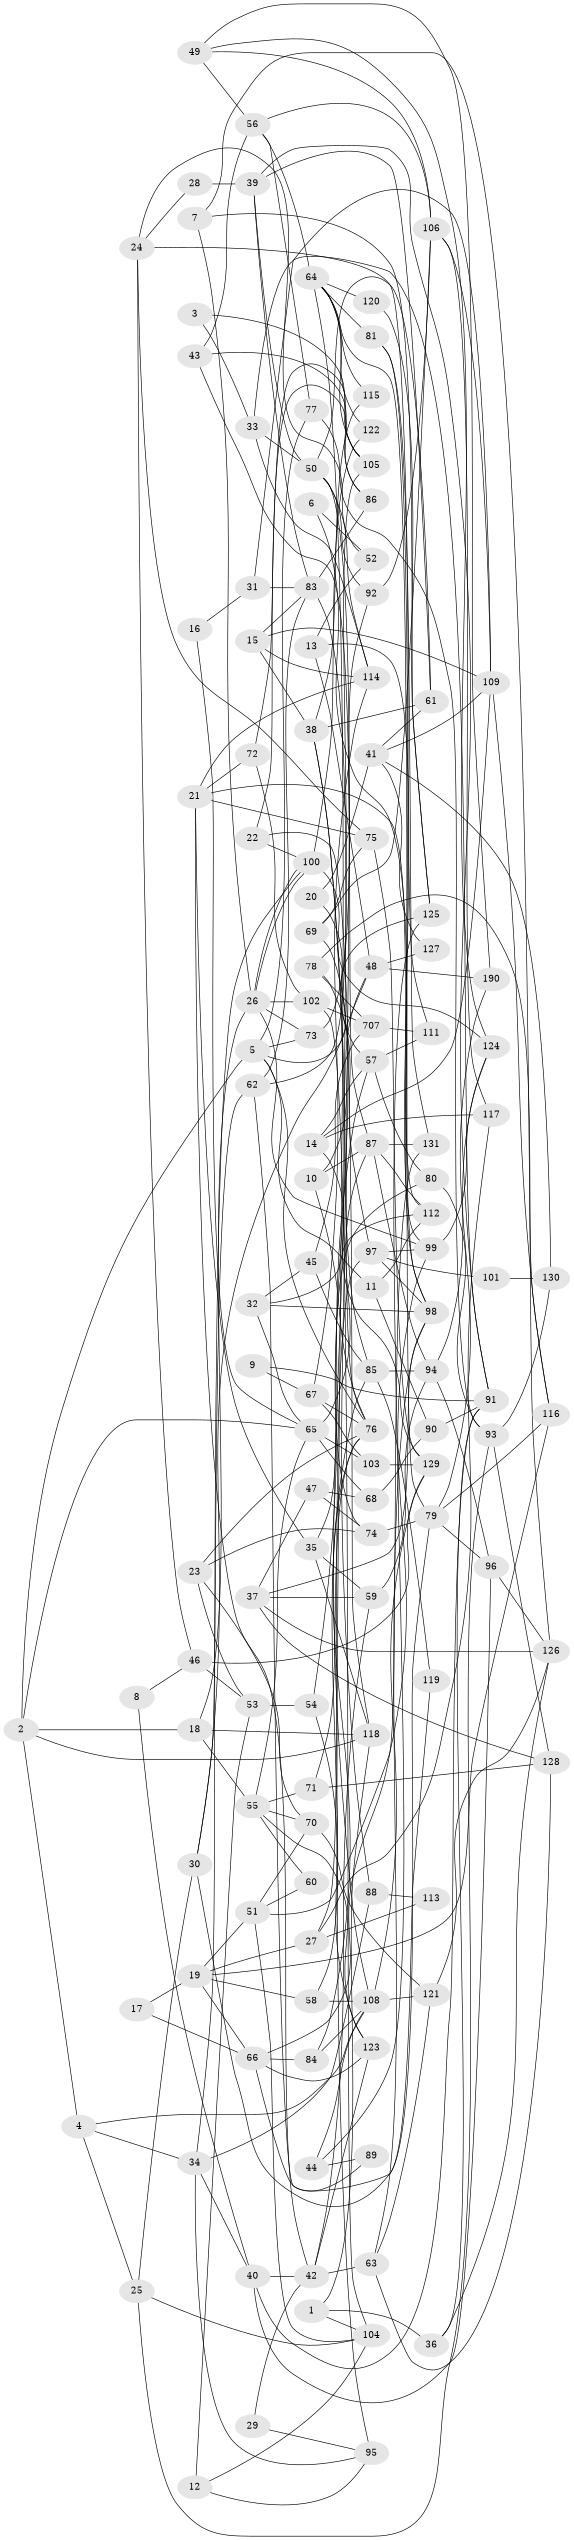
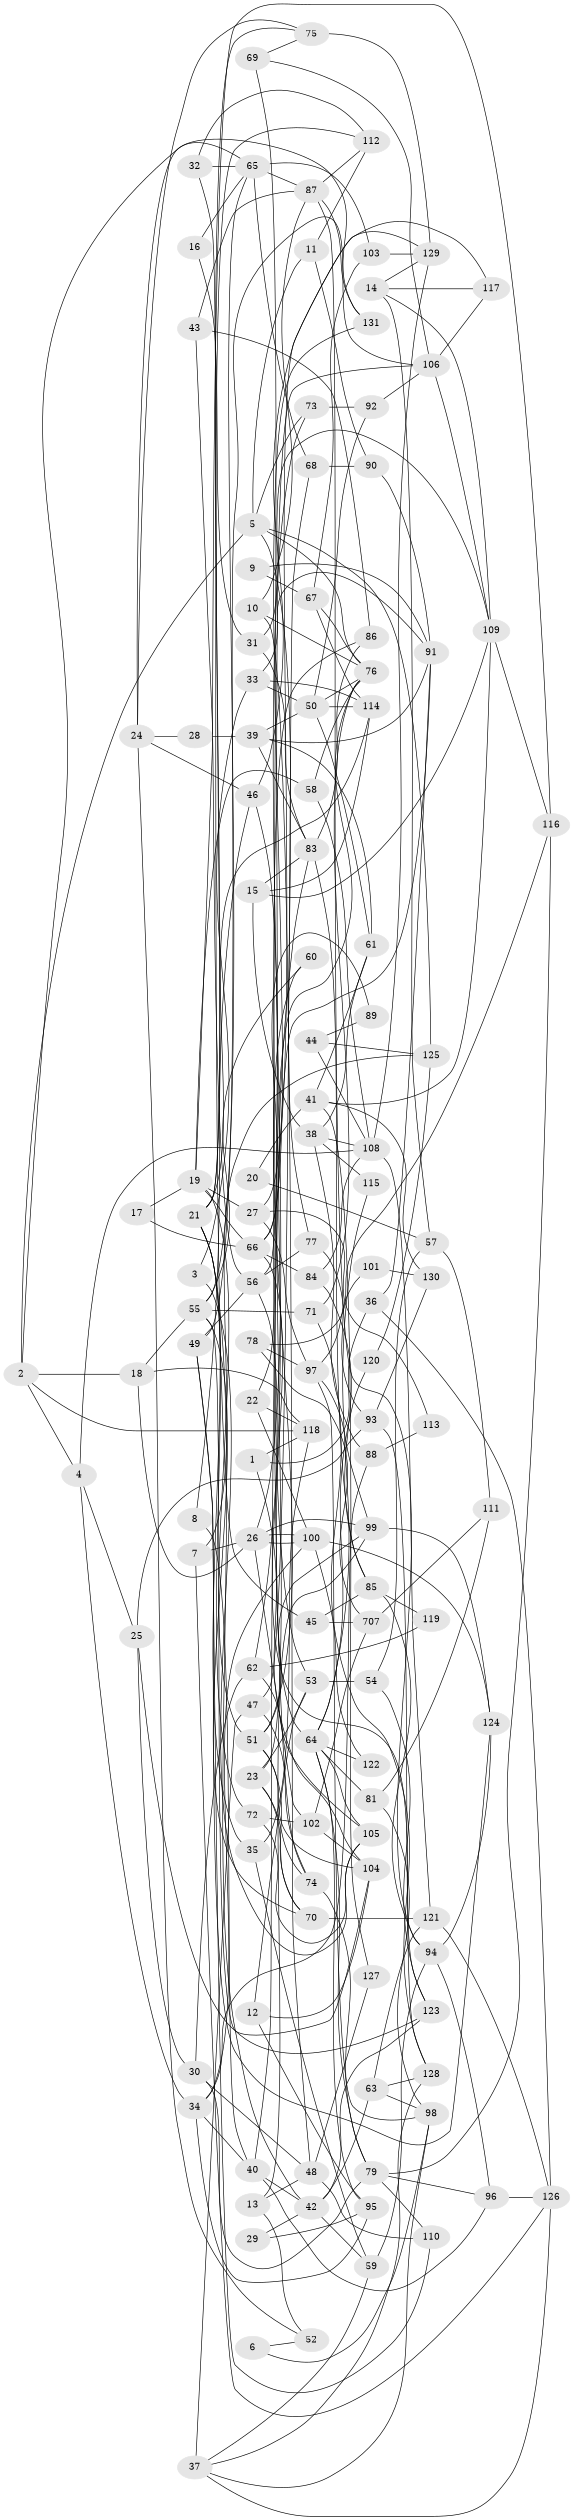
node "190": label "190" -> "110"
node "80": removed
edge "32" -- "98": removed
